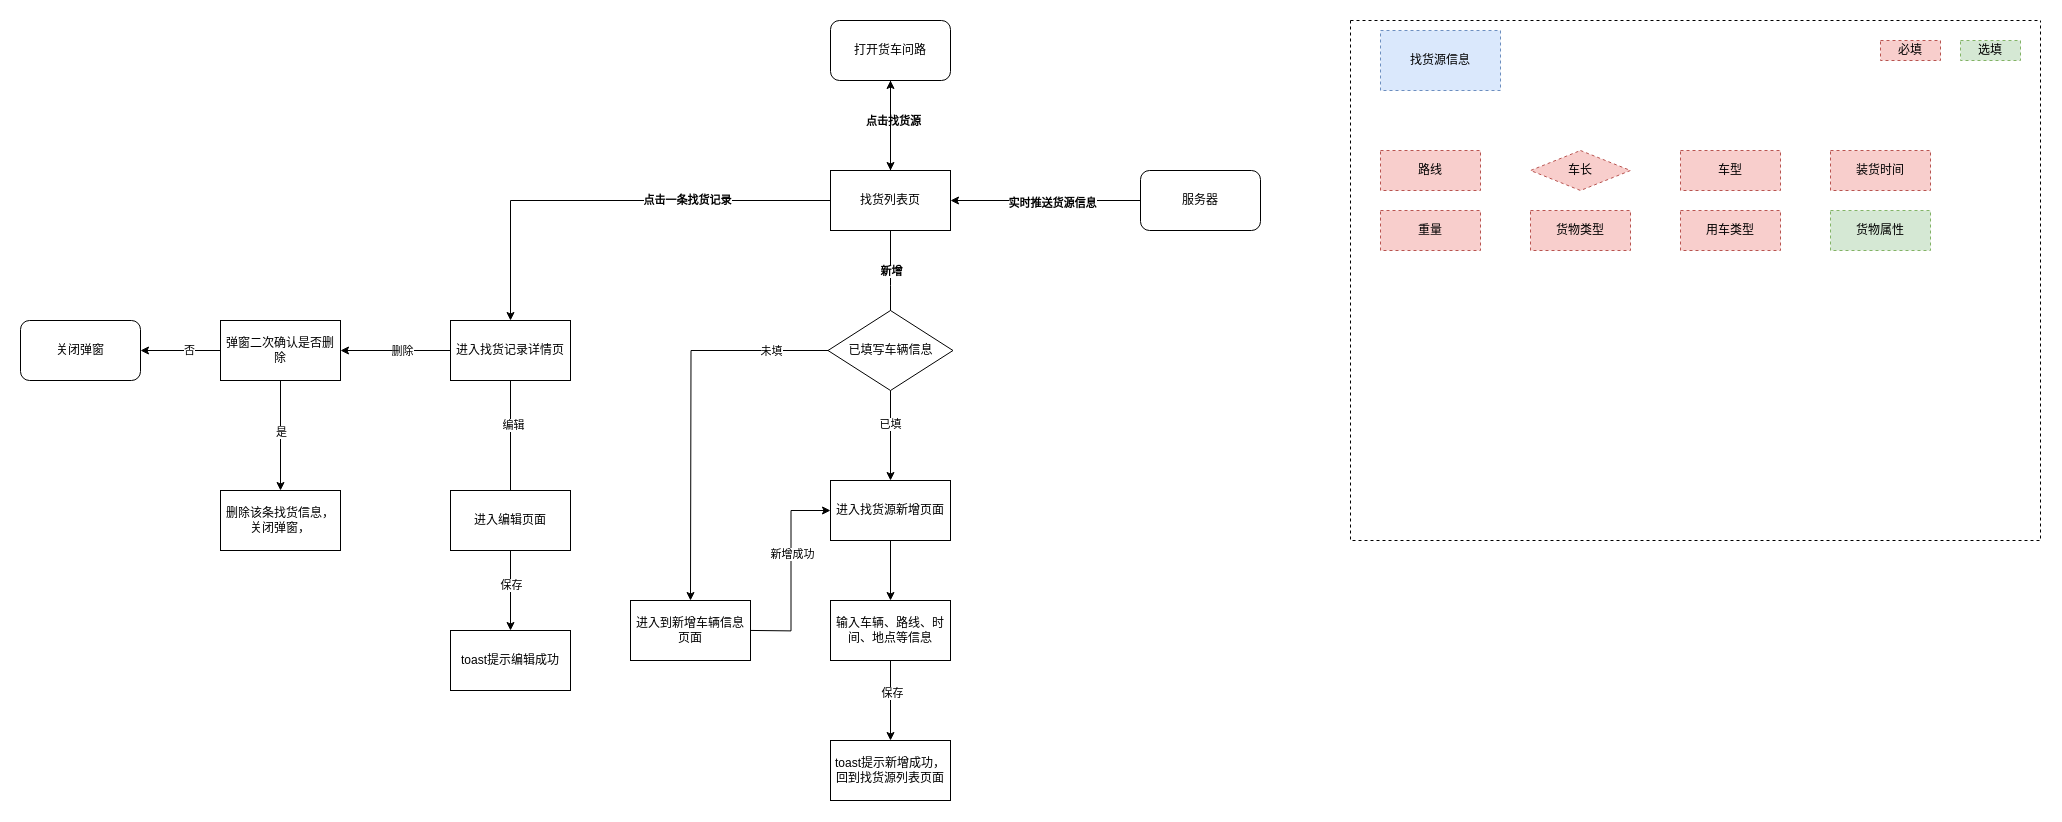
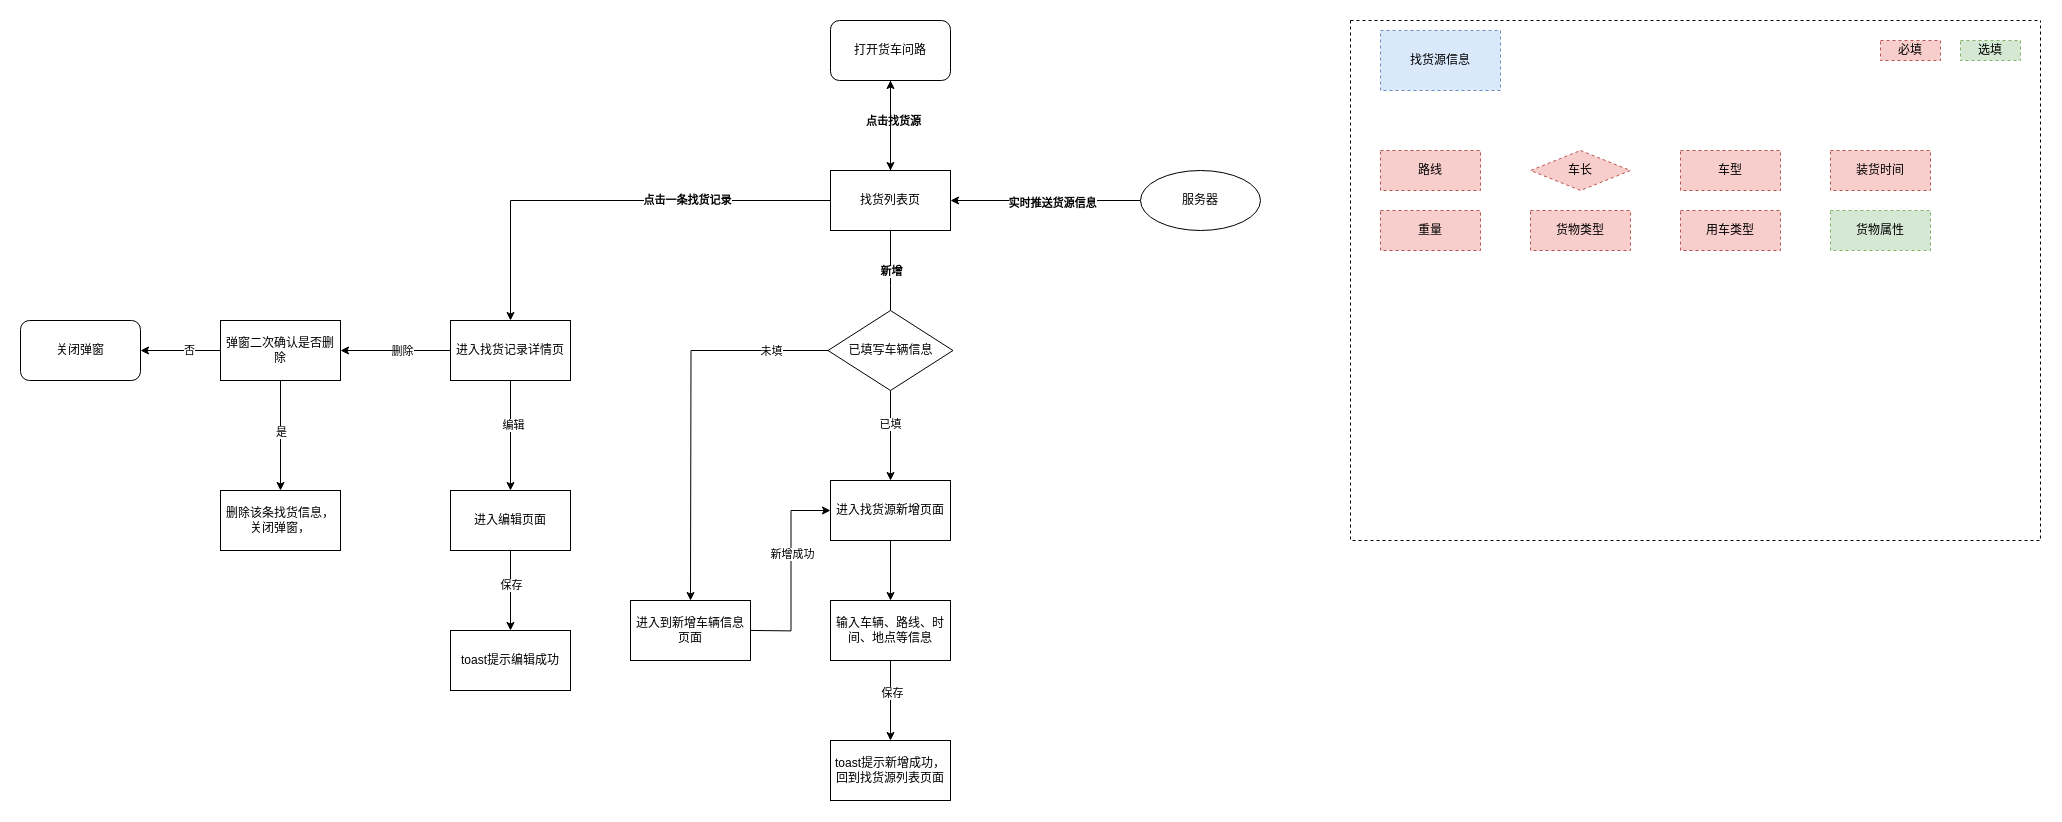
node "服务器": shape rounded rectangle -> ellipse
edge "进入找货记录详情页" -- "进入编辑页面": arrowhead none -> classic
